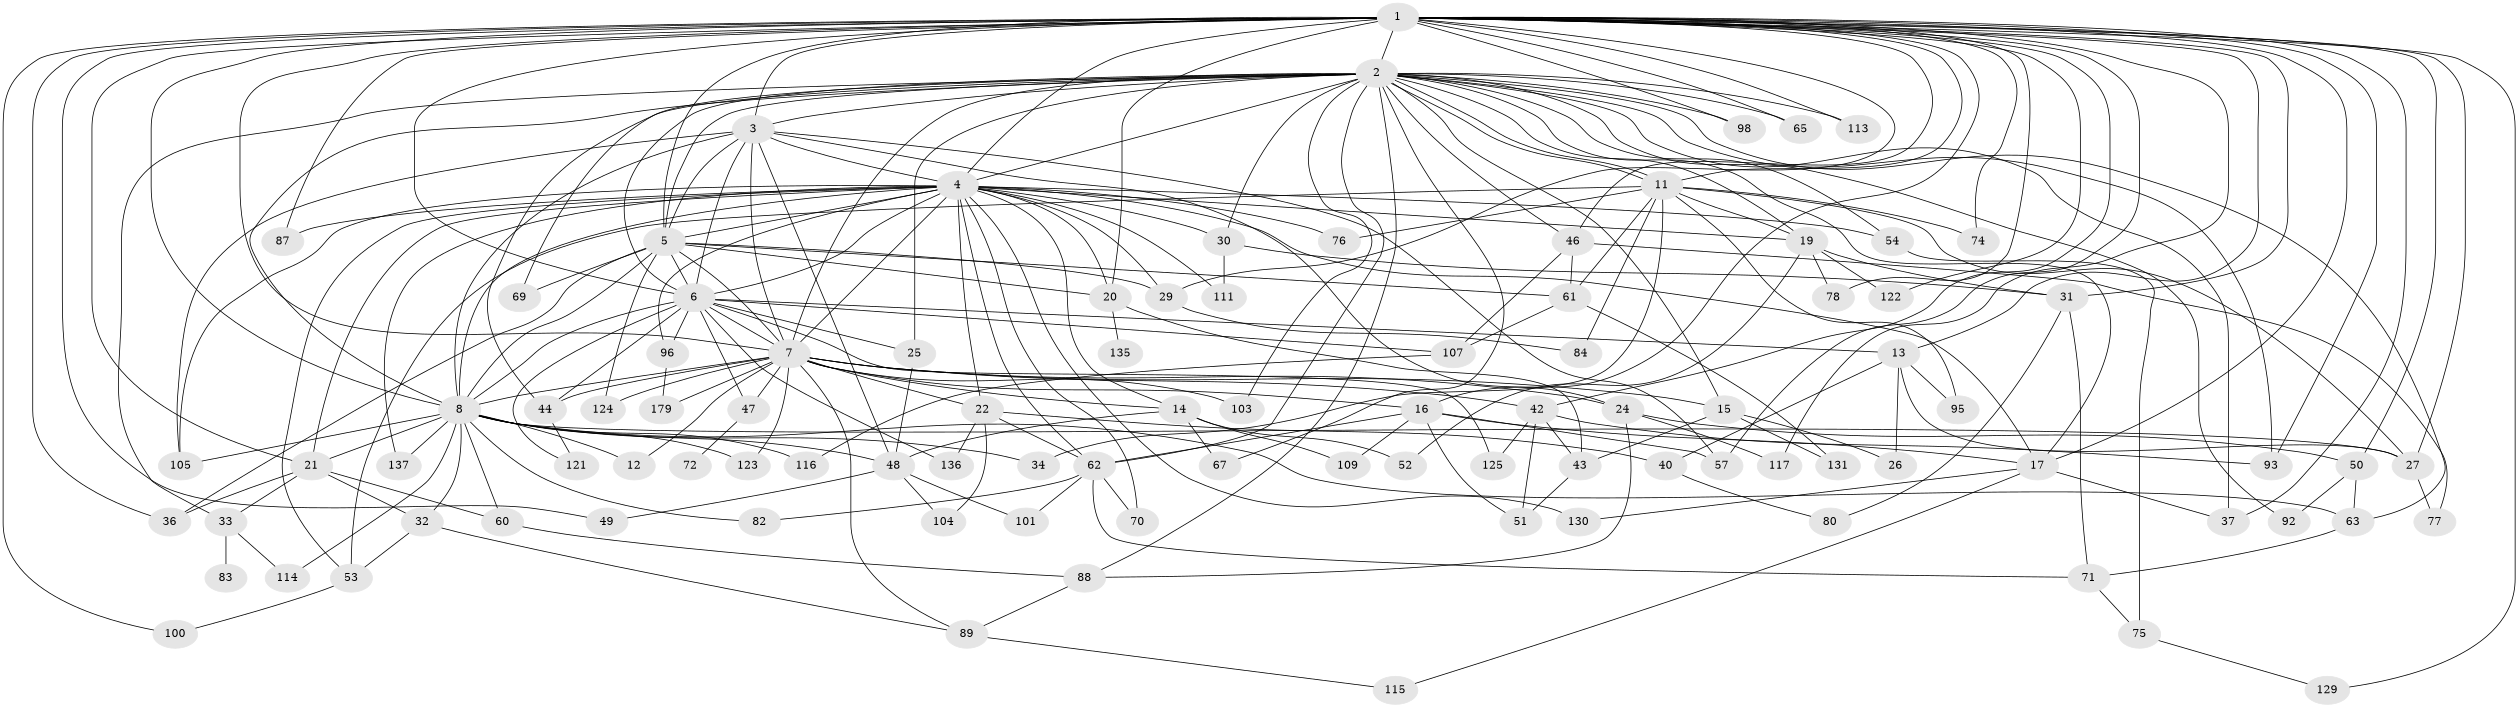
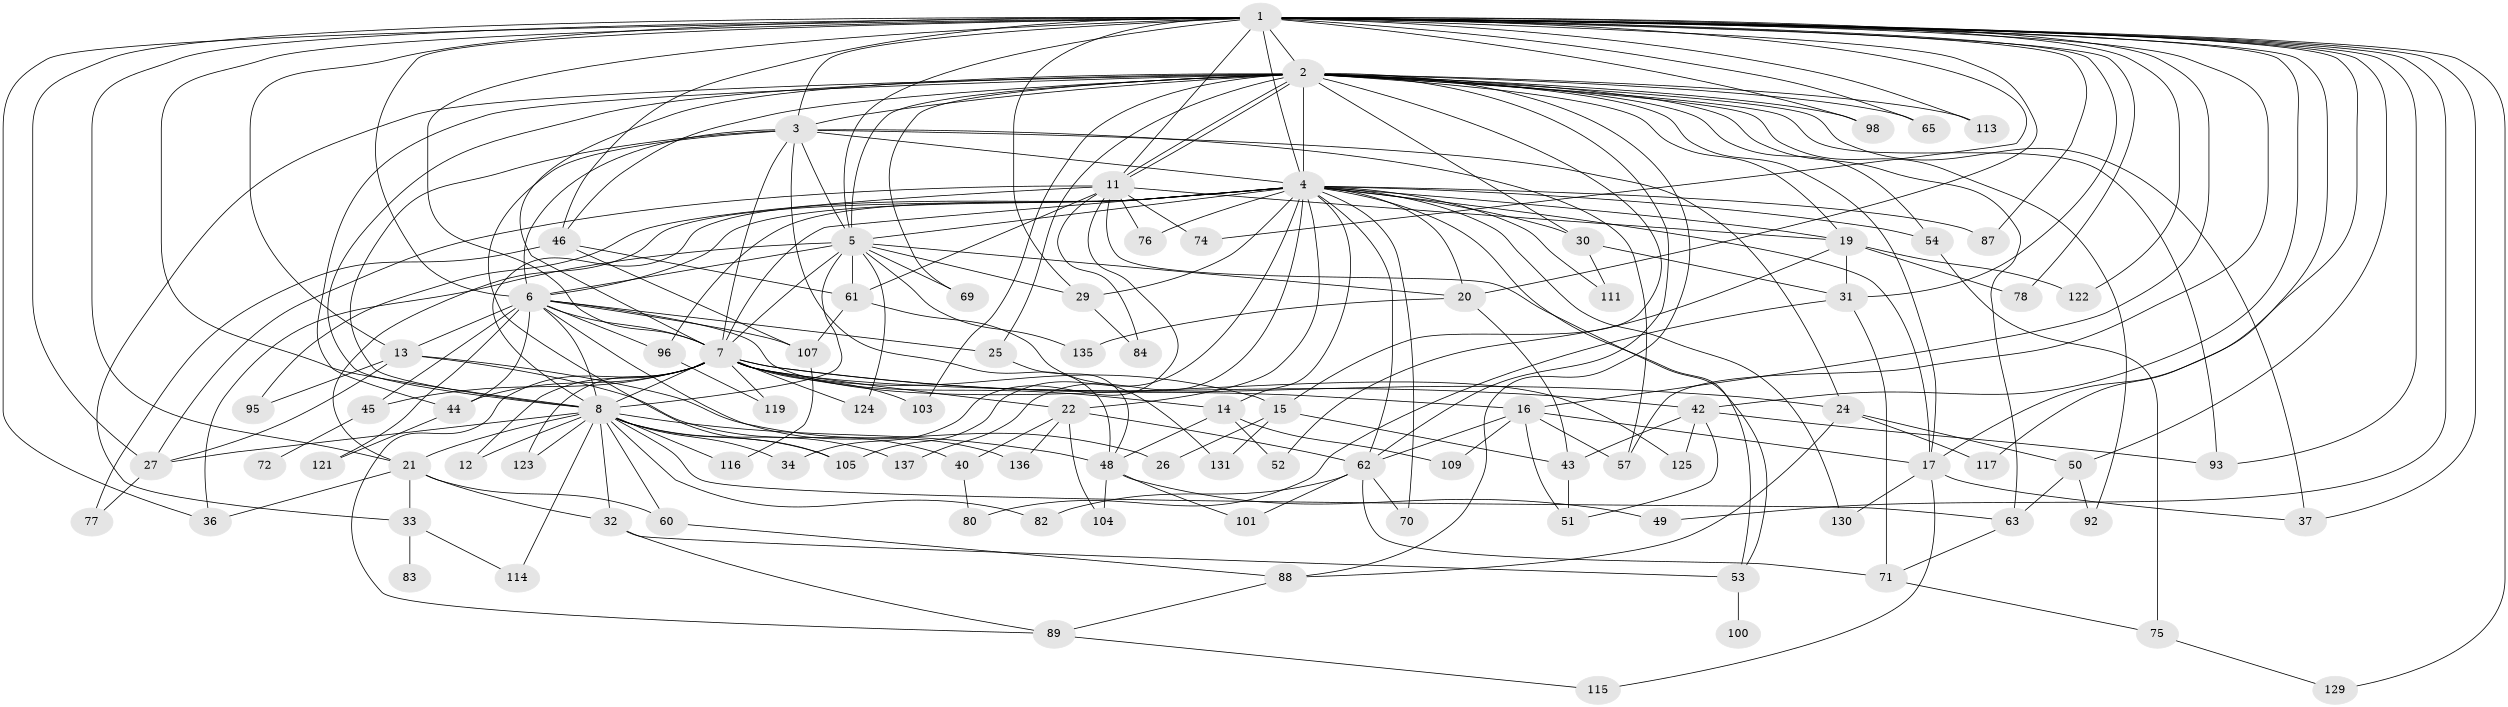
edge "1" -- "100": removed
edge "2" -- "6": removed
edge "5" -- "135": added
node "179": label "179" -> "119"
node "47": label "47" -> "45"
node "67": removed
